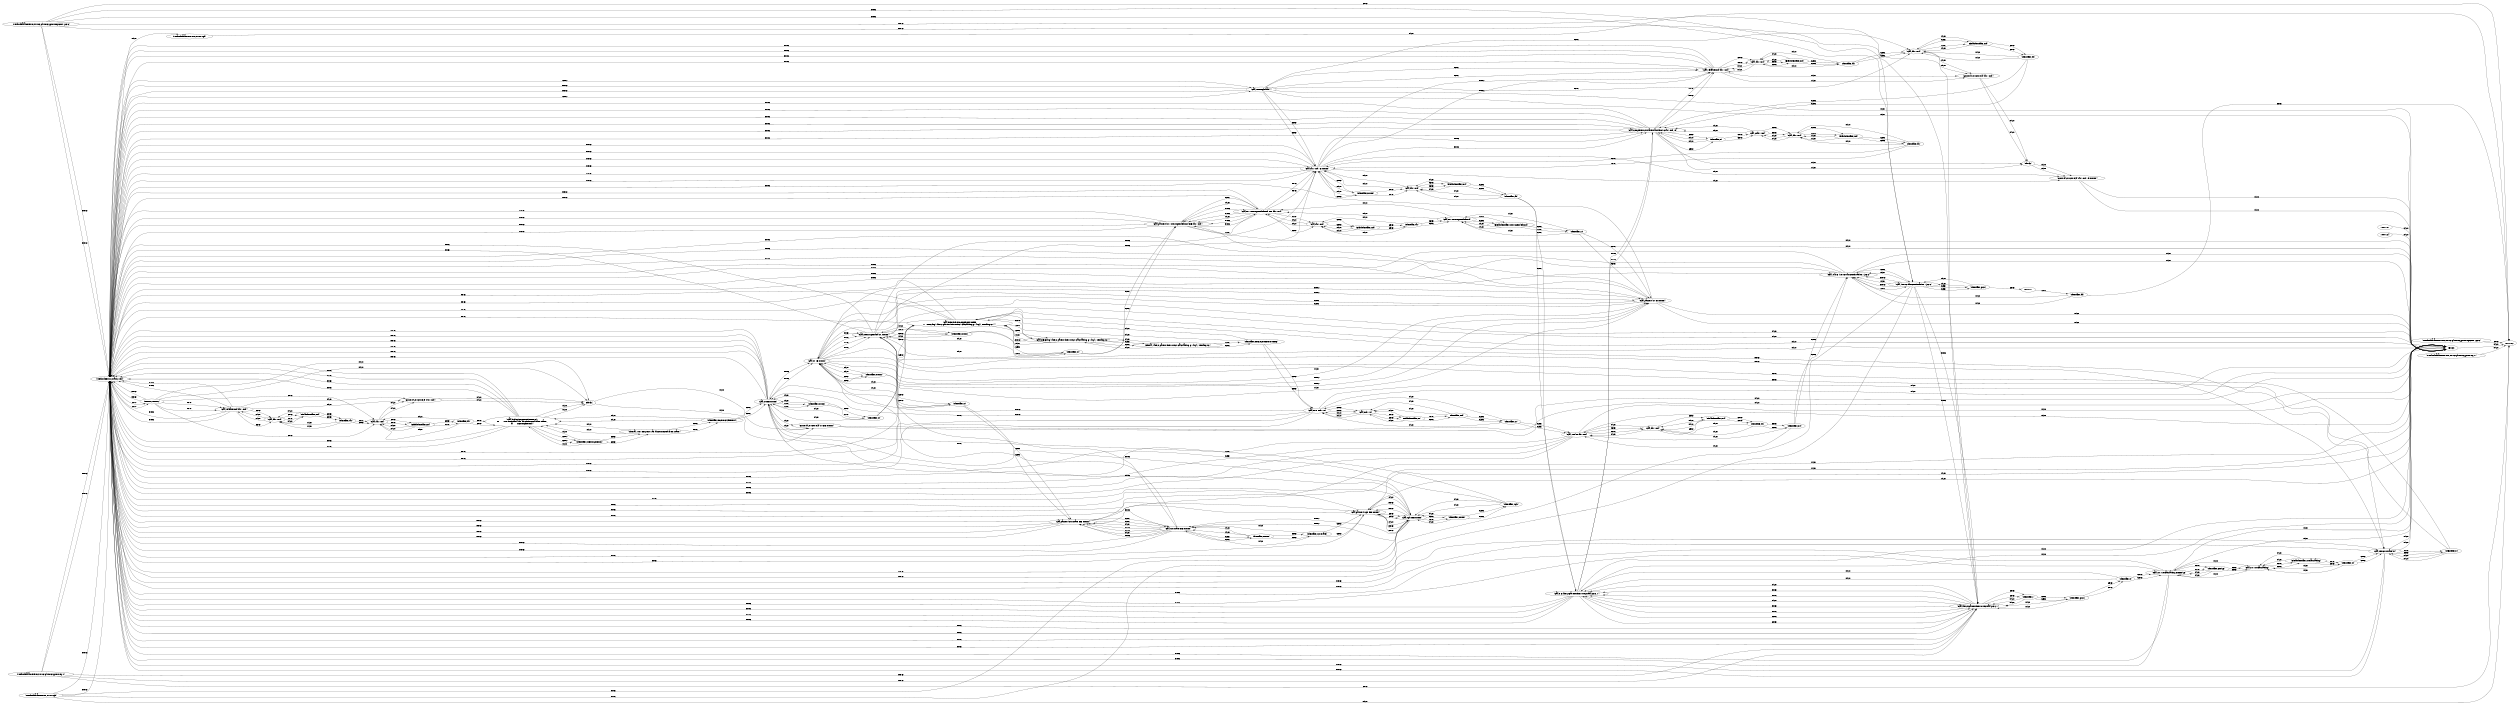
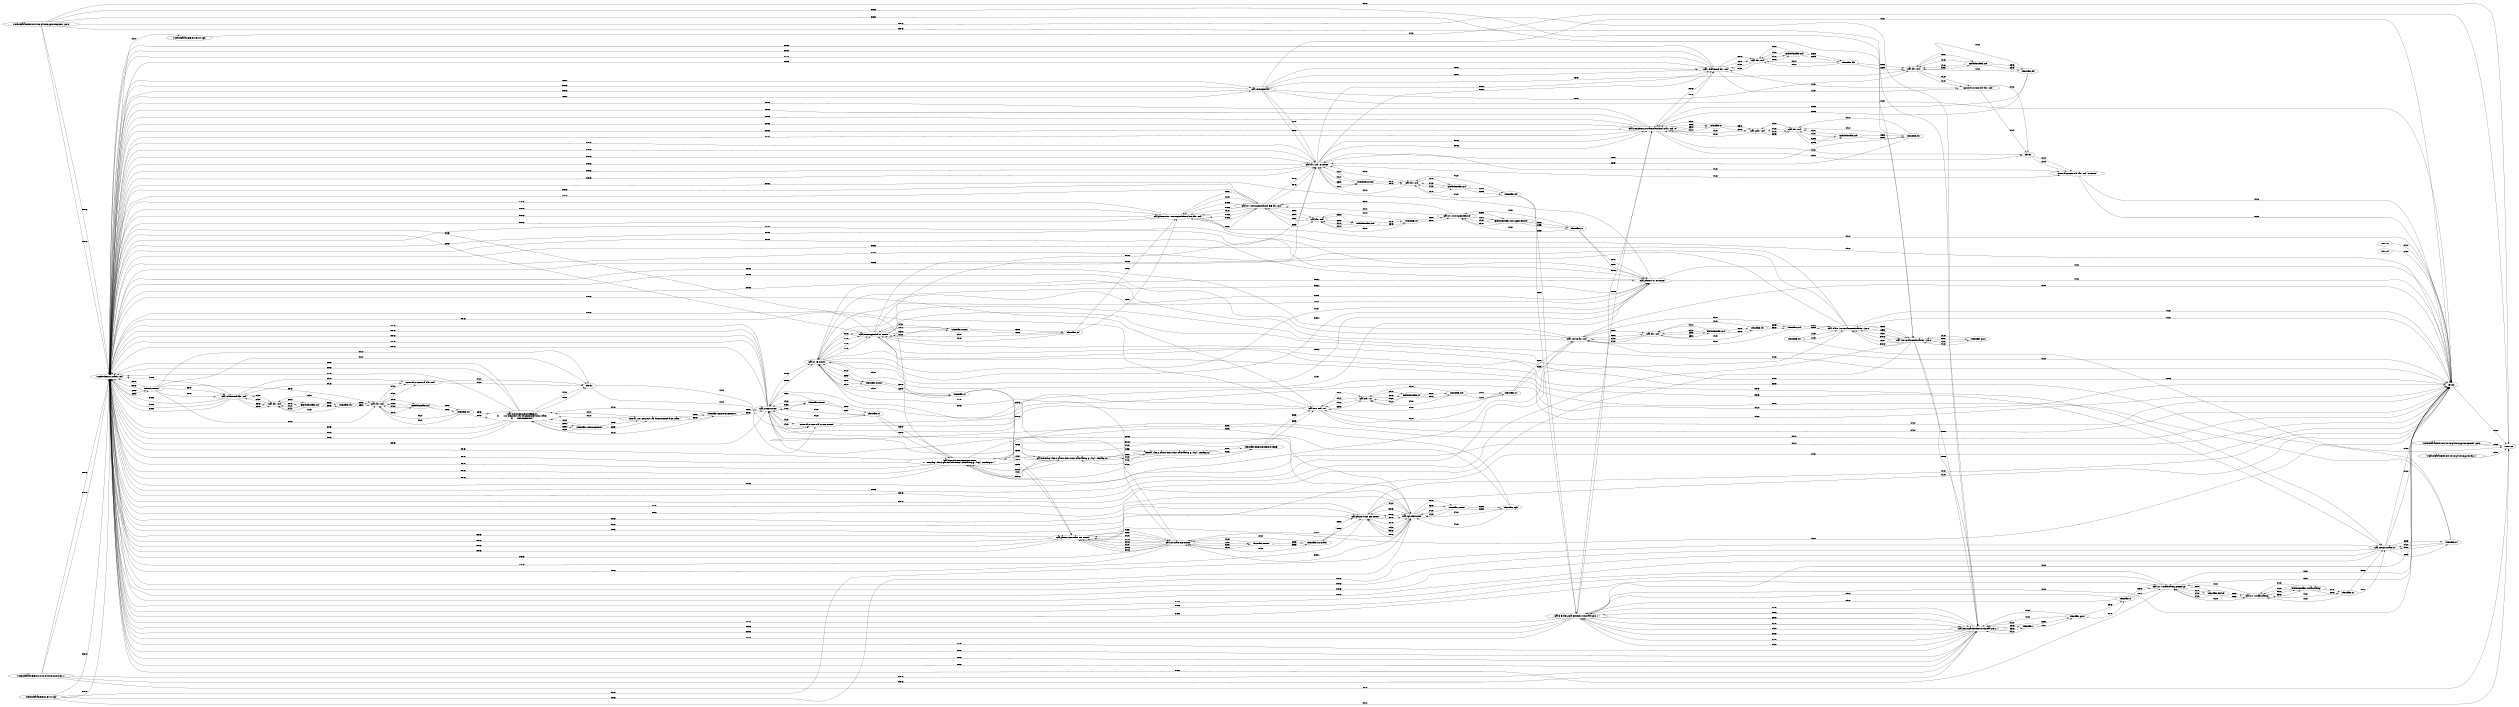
edge "(MethodParameterIn,struct pluto_crypto_req_cont *pcrc)" -> "1000102": label "CFG: " -> "AST: "
node "1000111": removed
edge "(MethodParameterOut,struct pluto_crypto_req_cont *pcrc)" -> "1000102": label "CFG: " -> "AST: "
